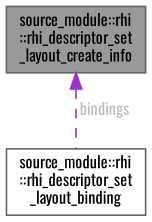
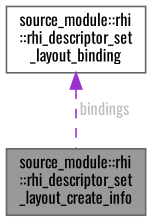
edge "source_module::rhi ::rhi_descriptor_set _layout_binding" -> "source_module::rhi ::rhi_descriptor_set _layout_create_info": reversed
